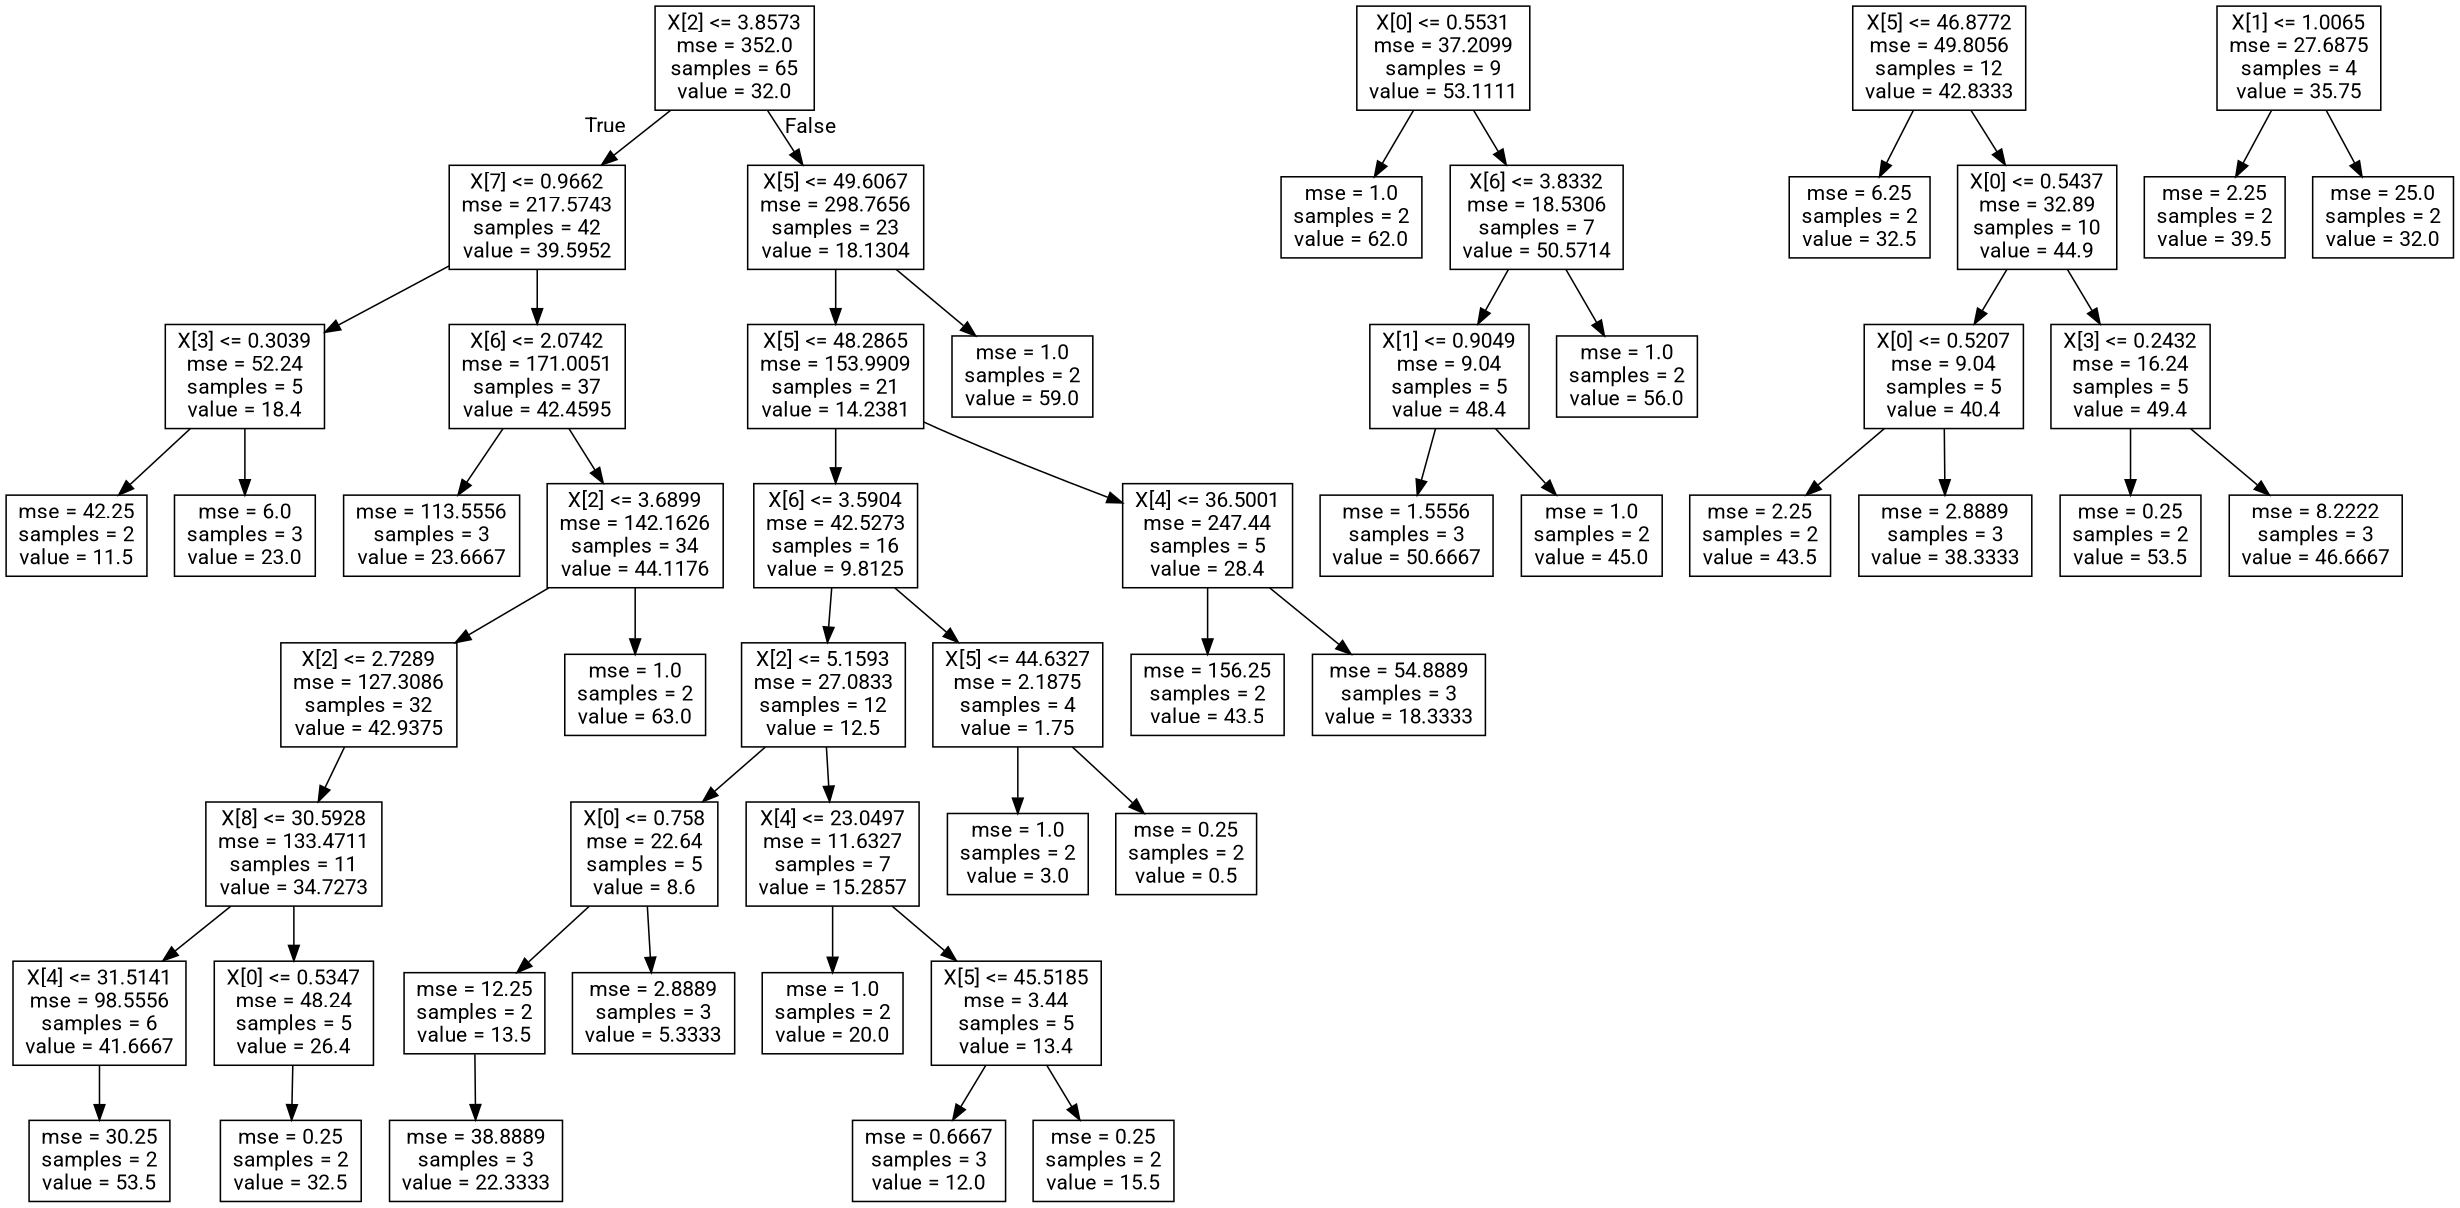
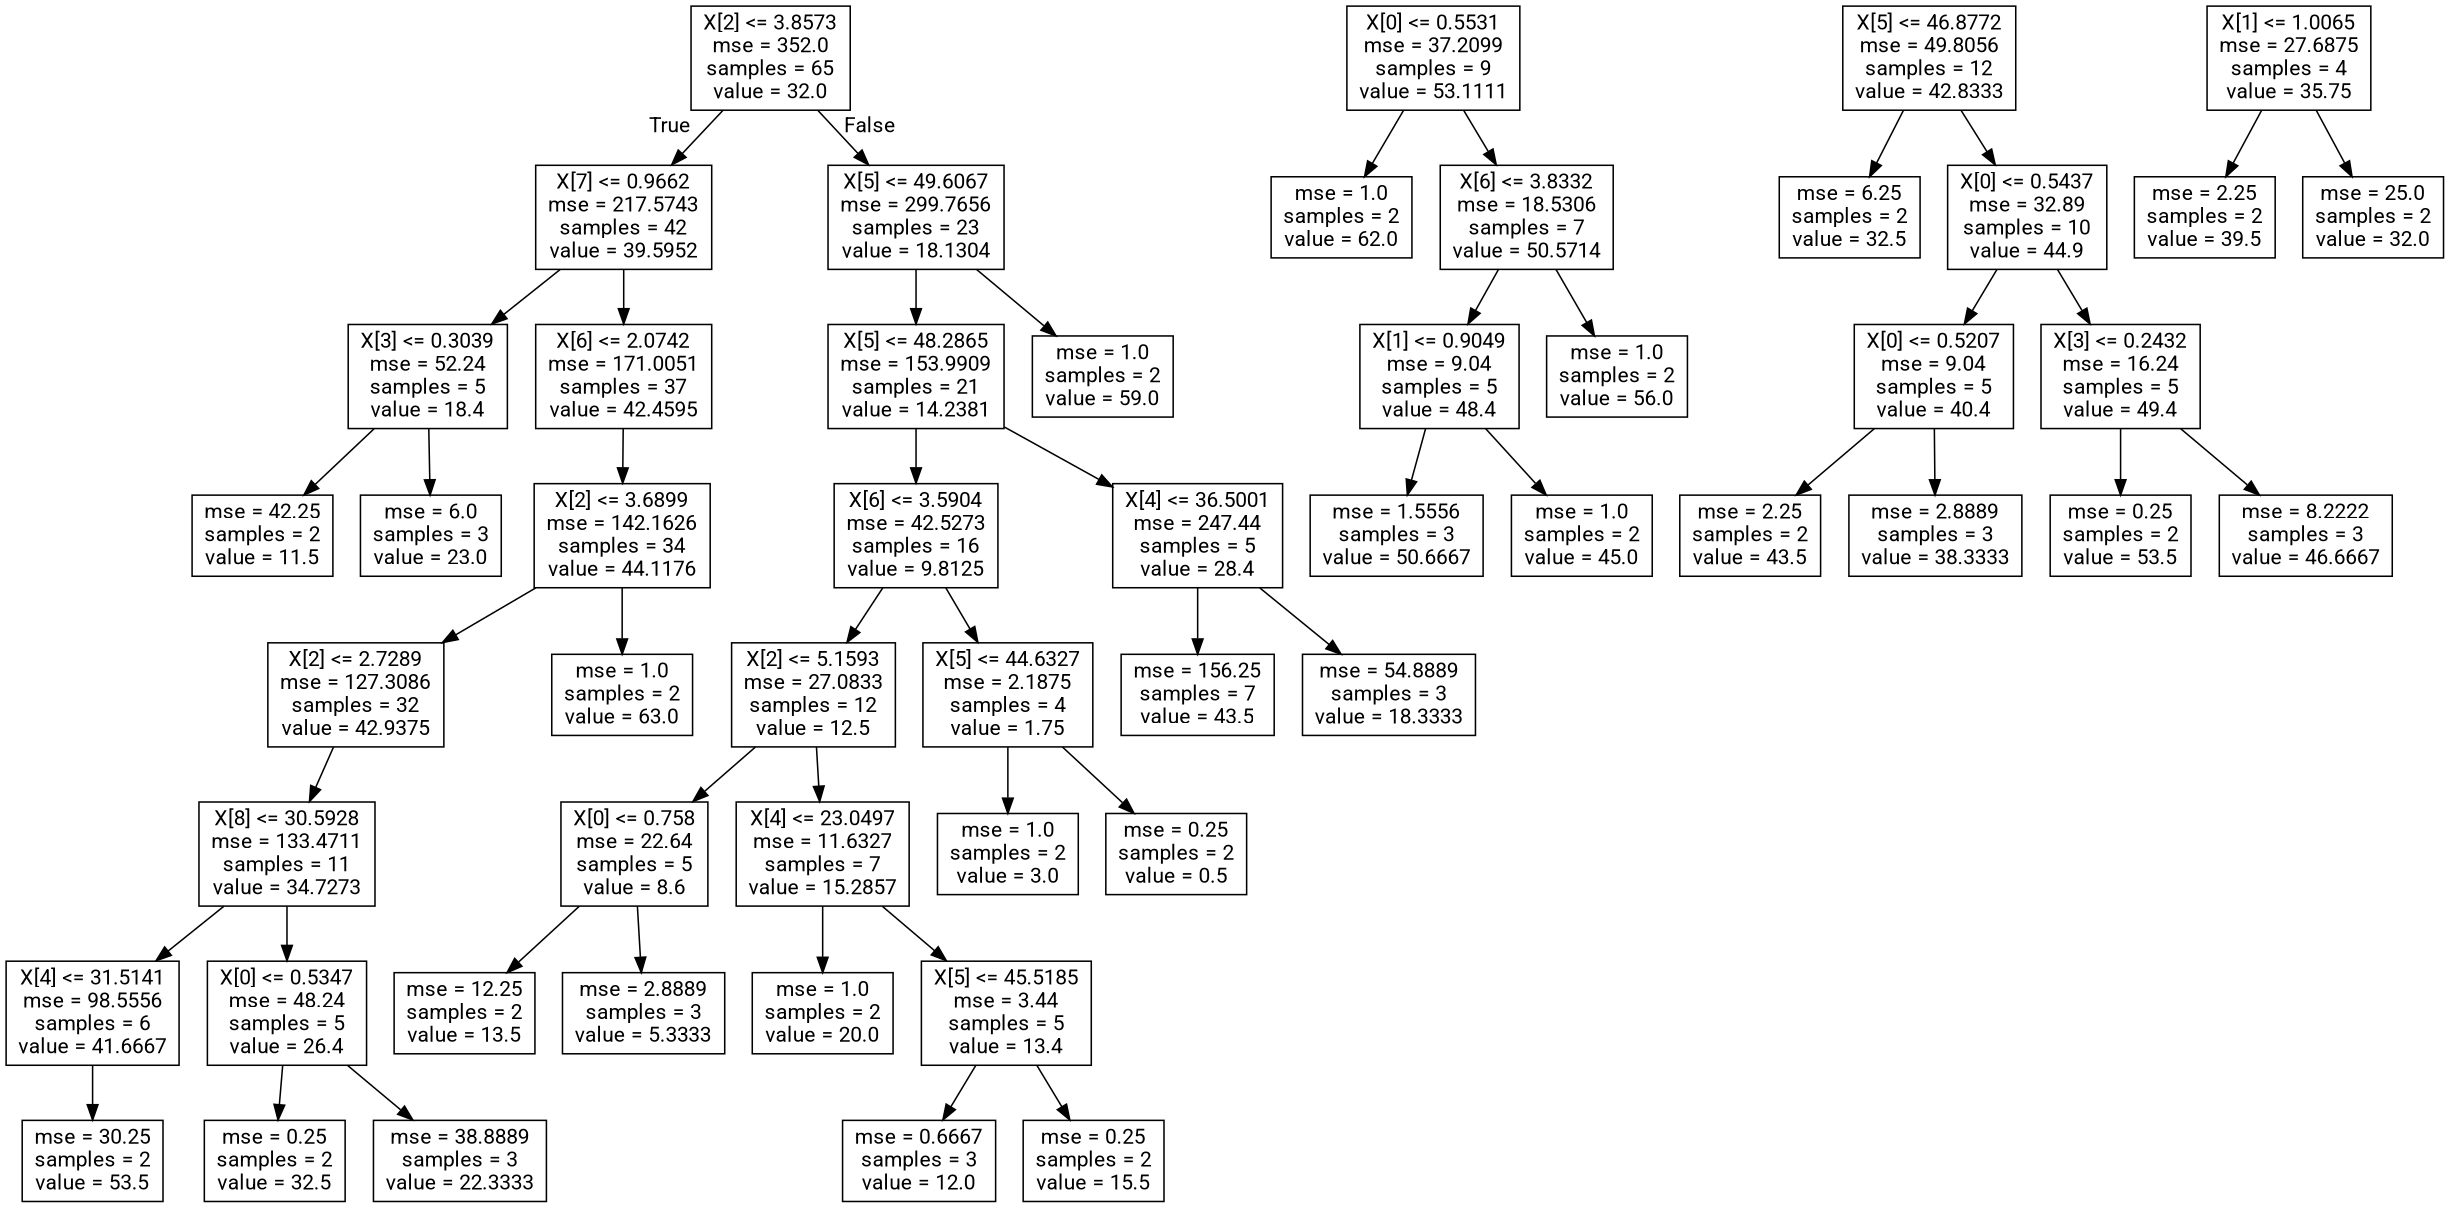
node "X[5] <= 49.6067 mse = 298.7656 samples = 23 value = 18.1304": label "X[5] <= 49.6067 mse = 298.7656 samples = 23 value = 18.1304" -> "X[5] <= 49.6067 mse = 299.7656 samples = 23 value = 18.1304"
node "mse = 113.5556 samples = 3 value = 23.6667": removed
node "mse = 156.25 samples = 2 value = 43.5": label "mse = 156.25 samples = 2 value = 43.5" -> "mse = 156.25 samples = 7 value = 43.5"
edge "mse = 12.25 samples = 2 value = 13.5" -> "mse = 38.8889 samples = 3 value = 22.3333": now "X[0] <= 0.5347 mse = 48.24 samples = 5 value = 26.4" -> "mse = 38.8889 samples = 3 value = 22.3333"
